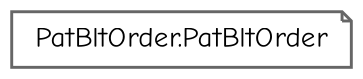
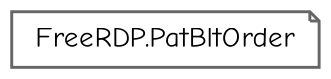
node "PatBltOrder.PatBltOrder": label "PatBltOrder.PatBltOrder" -> "FreeRDP.PatBltOrder"
